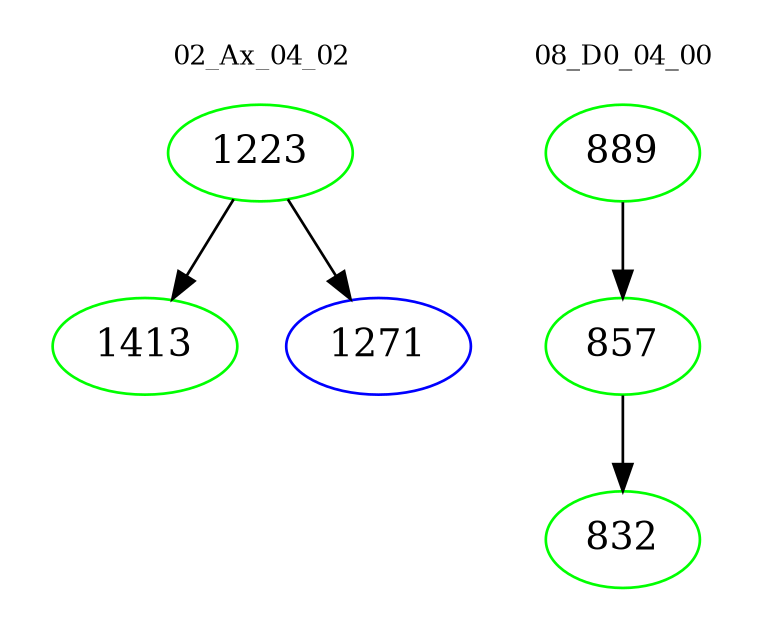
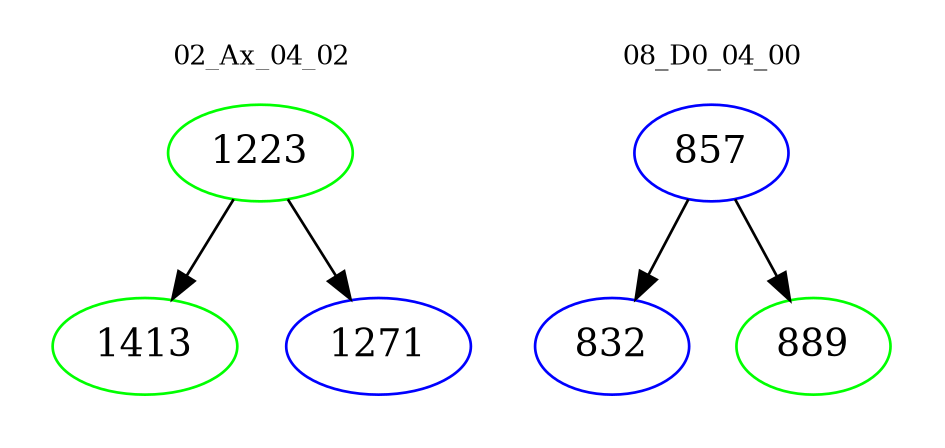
edge "889" -> "857": reversed
node "857": color green -> blue
node "832": color green -> blue
